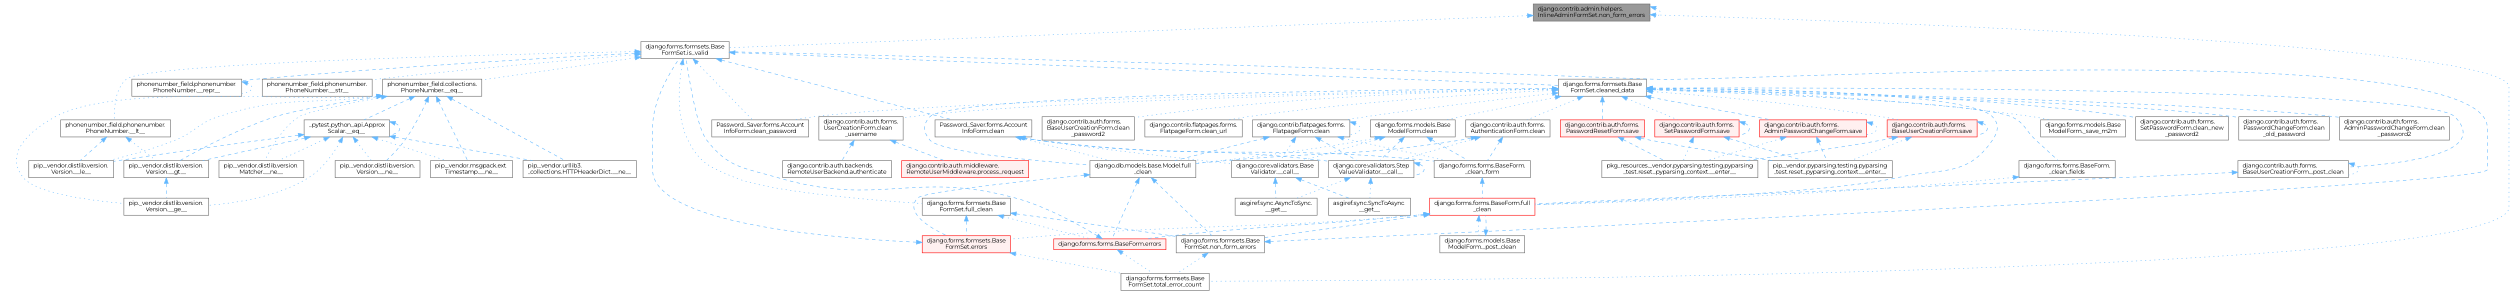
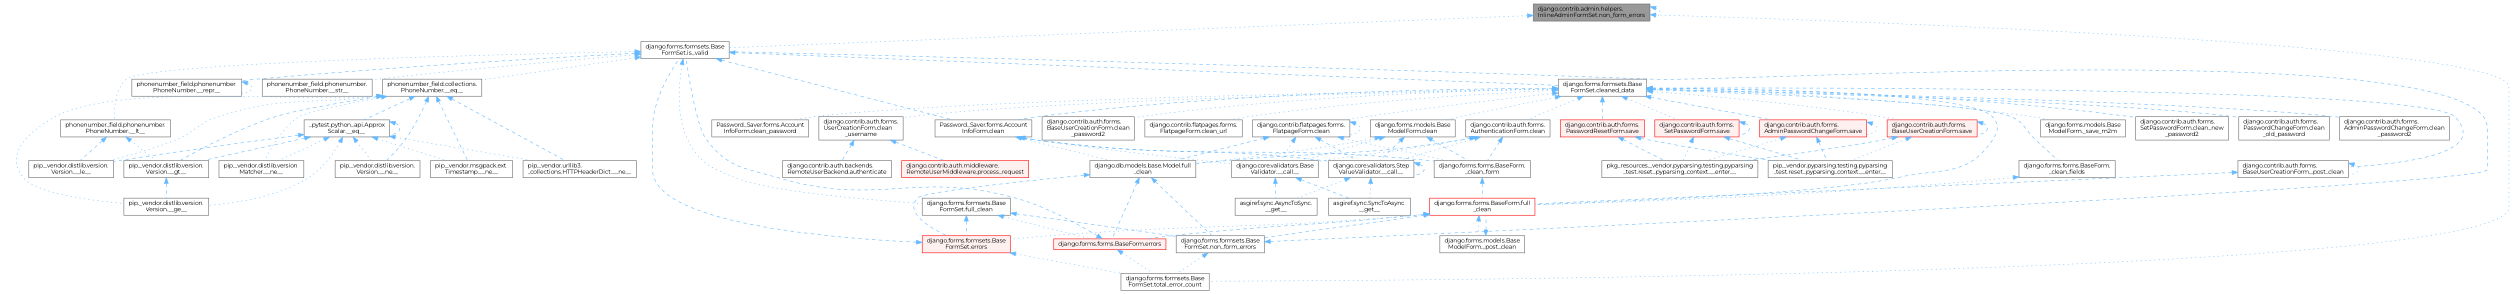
edge "Password_Saver.forms.Account InfoForm.clean_password" -> "django.forms.formsets.Base FormSet.is_valid": removed
edge "django.db.models.base.Model.full _clean" -> "django.forms.formsets.Base FormSet.cleaned_data": now "Password_Saver.forms.Account InfoForm.clean" -> "django.forms.formsets.Base FormSet.cleaned_data"
edge "pip._vendor.urllib3. _collections.HTTPHeaderDict.__ne__" -> "_pytest.python_api.Approx Scalar.__eq__": style dashed -> dotted
edge "django.core.validators.Base Validator.__call__" -> "django.contrib.auth.forms. AuthenticationForm.clean": added
